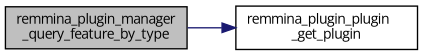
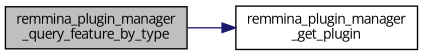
node "remmina_plugin_plugin _get_plugin": label "remmina_plugin_plugin _get_plugin" -> "remmina_plugin_manager _get_plugin"
